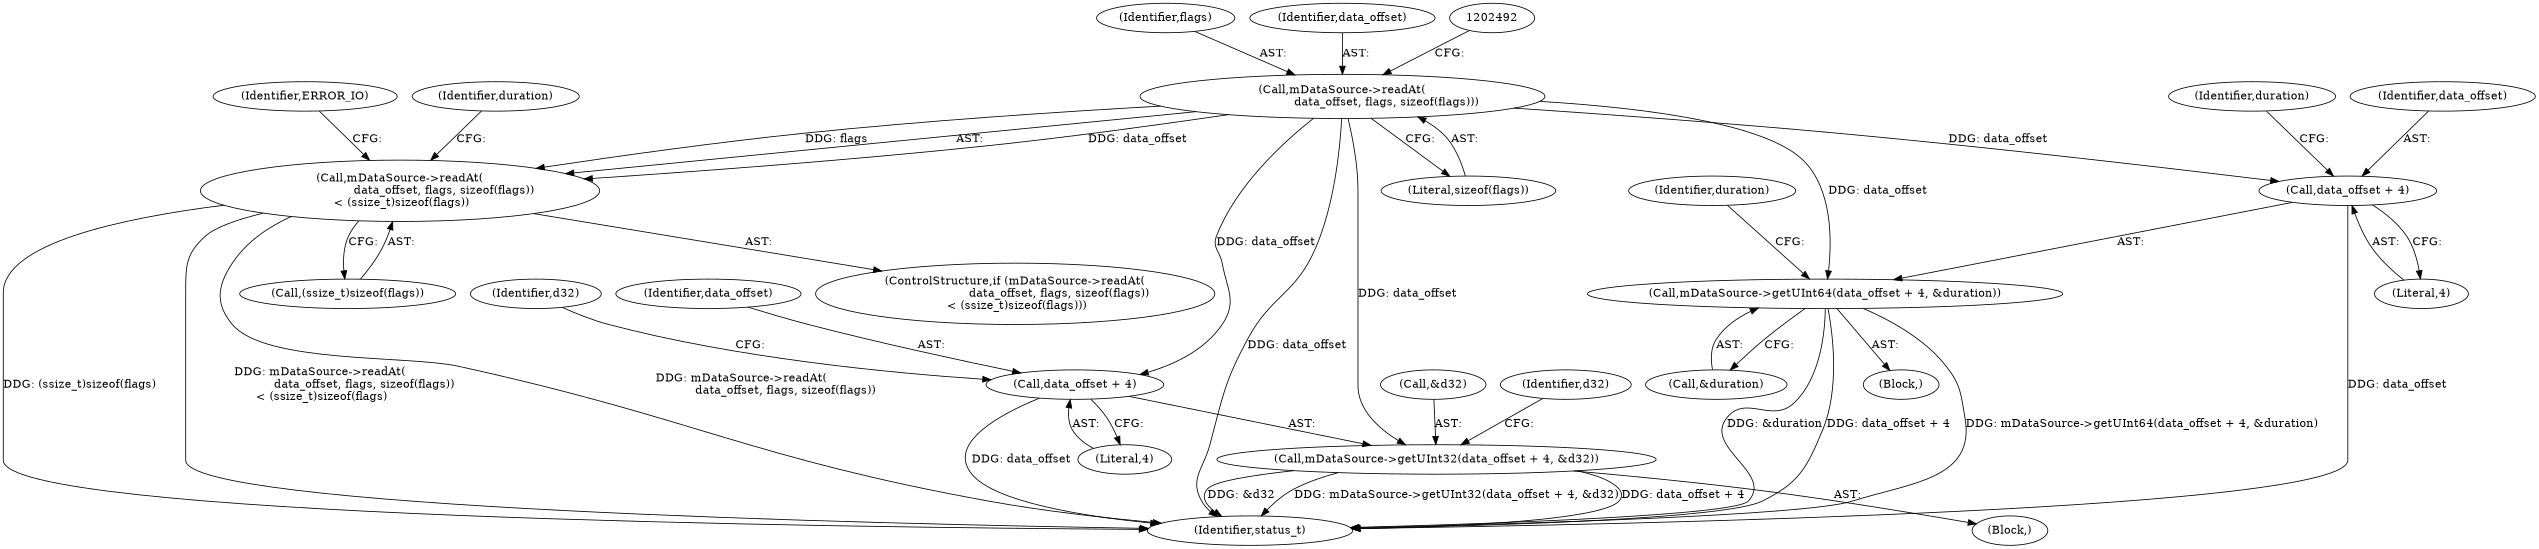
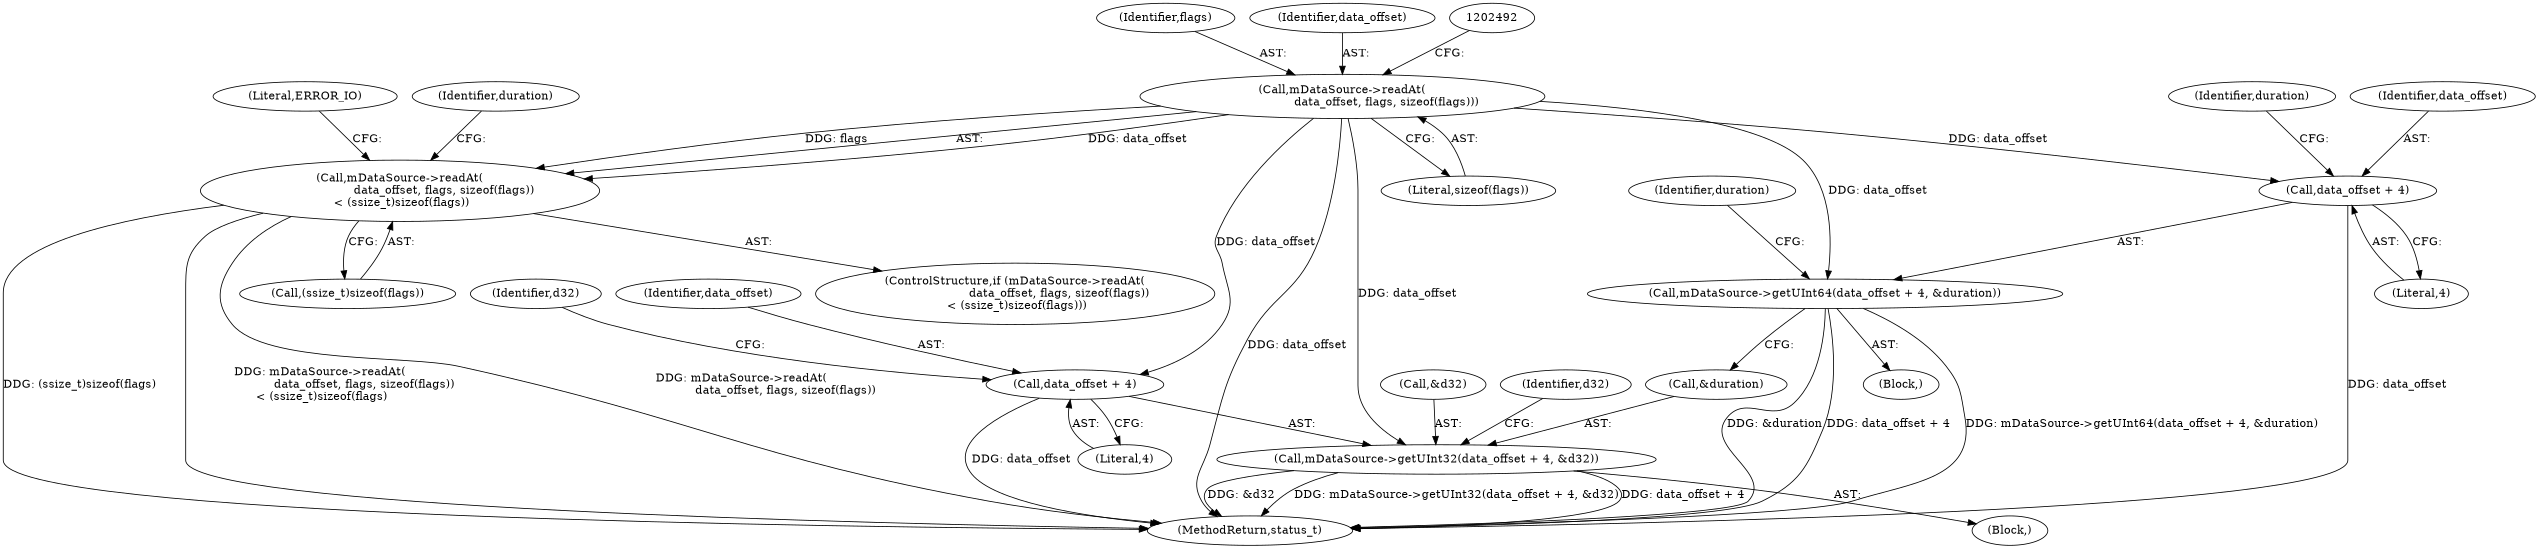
node "(Identifier,ERROR_IO)": label "(Identifier,ERROR_IO)" -> "(Literal,ERROR_IO)"
edge "(Call,&duration)" -> "(Call,mDataSource->getUInt64(data_offset + 4, &duration))": now "(Call,&duration)" -> "(Call,mDataSource->getUInt32(data_offset + 4, &d32))"
node "(Identifier,status_t)": label "(Identifier,status_t)" -> "(MethodReturn,status_t)"
